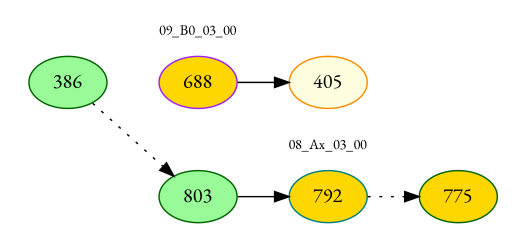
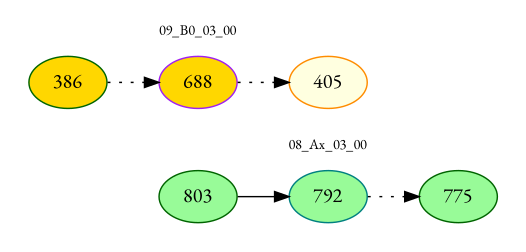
node "386": fillcolor palegreen -> gold
edge "688" -> "405": style solid -> dotted
edge "386" -> "803": now "386" -> "688"
node "792": fillcolor gold -> palegreen
node "775": fillcolor gold -> palegreen
